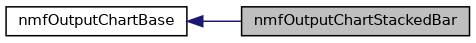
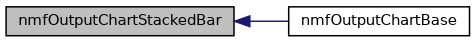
edge "nmfOutputChartStackedBar" -> "nmfOutputChartBase": reversed
